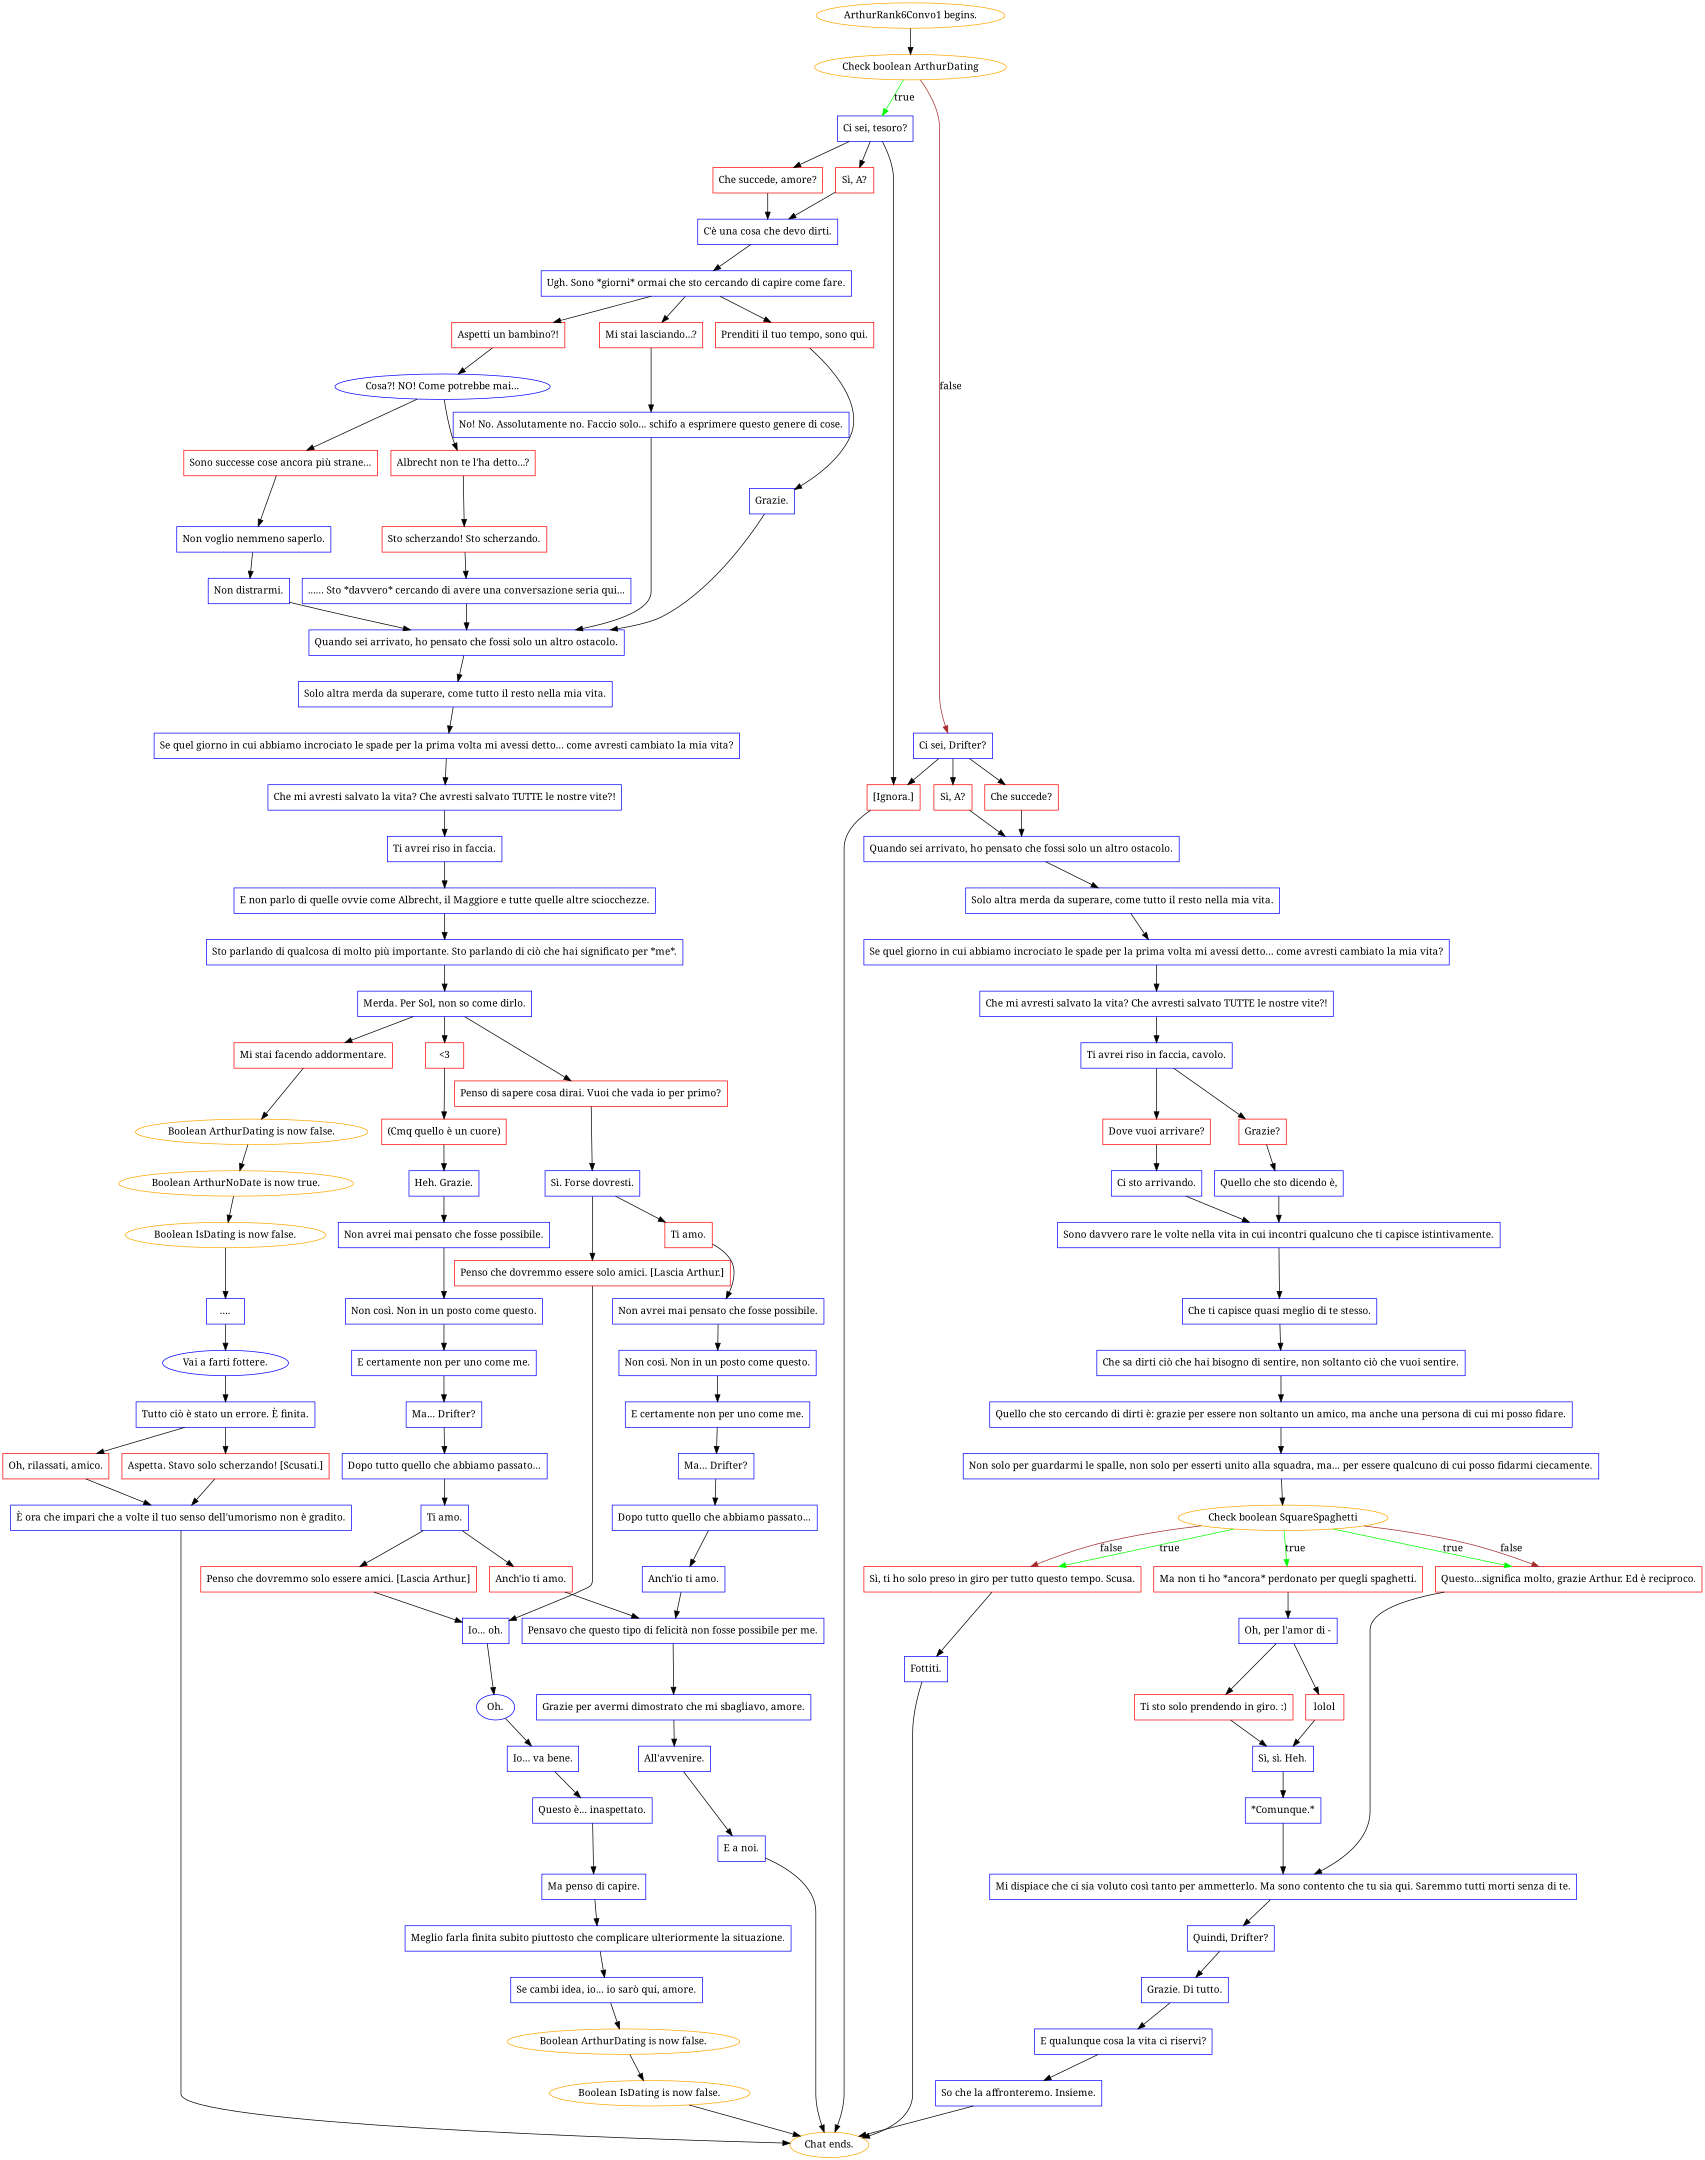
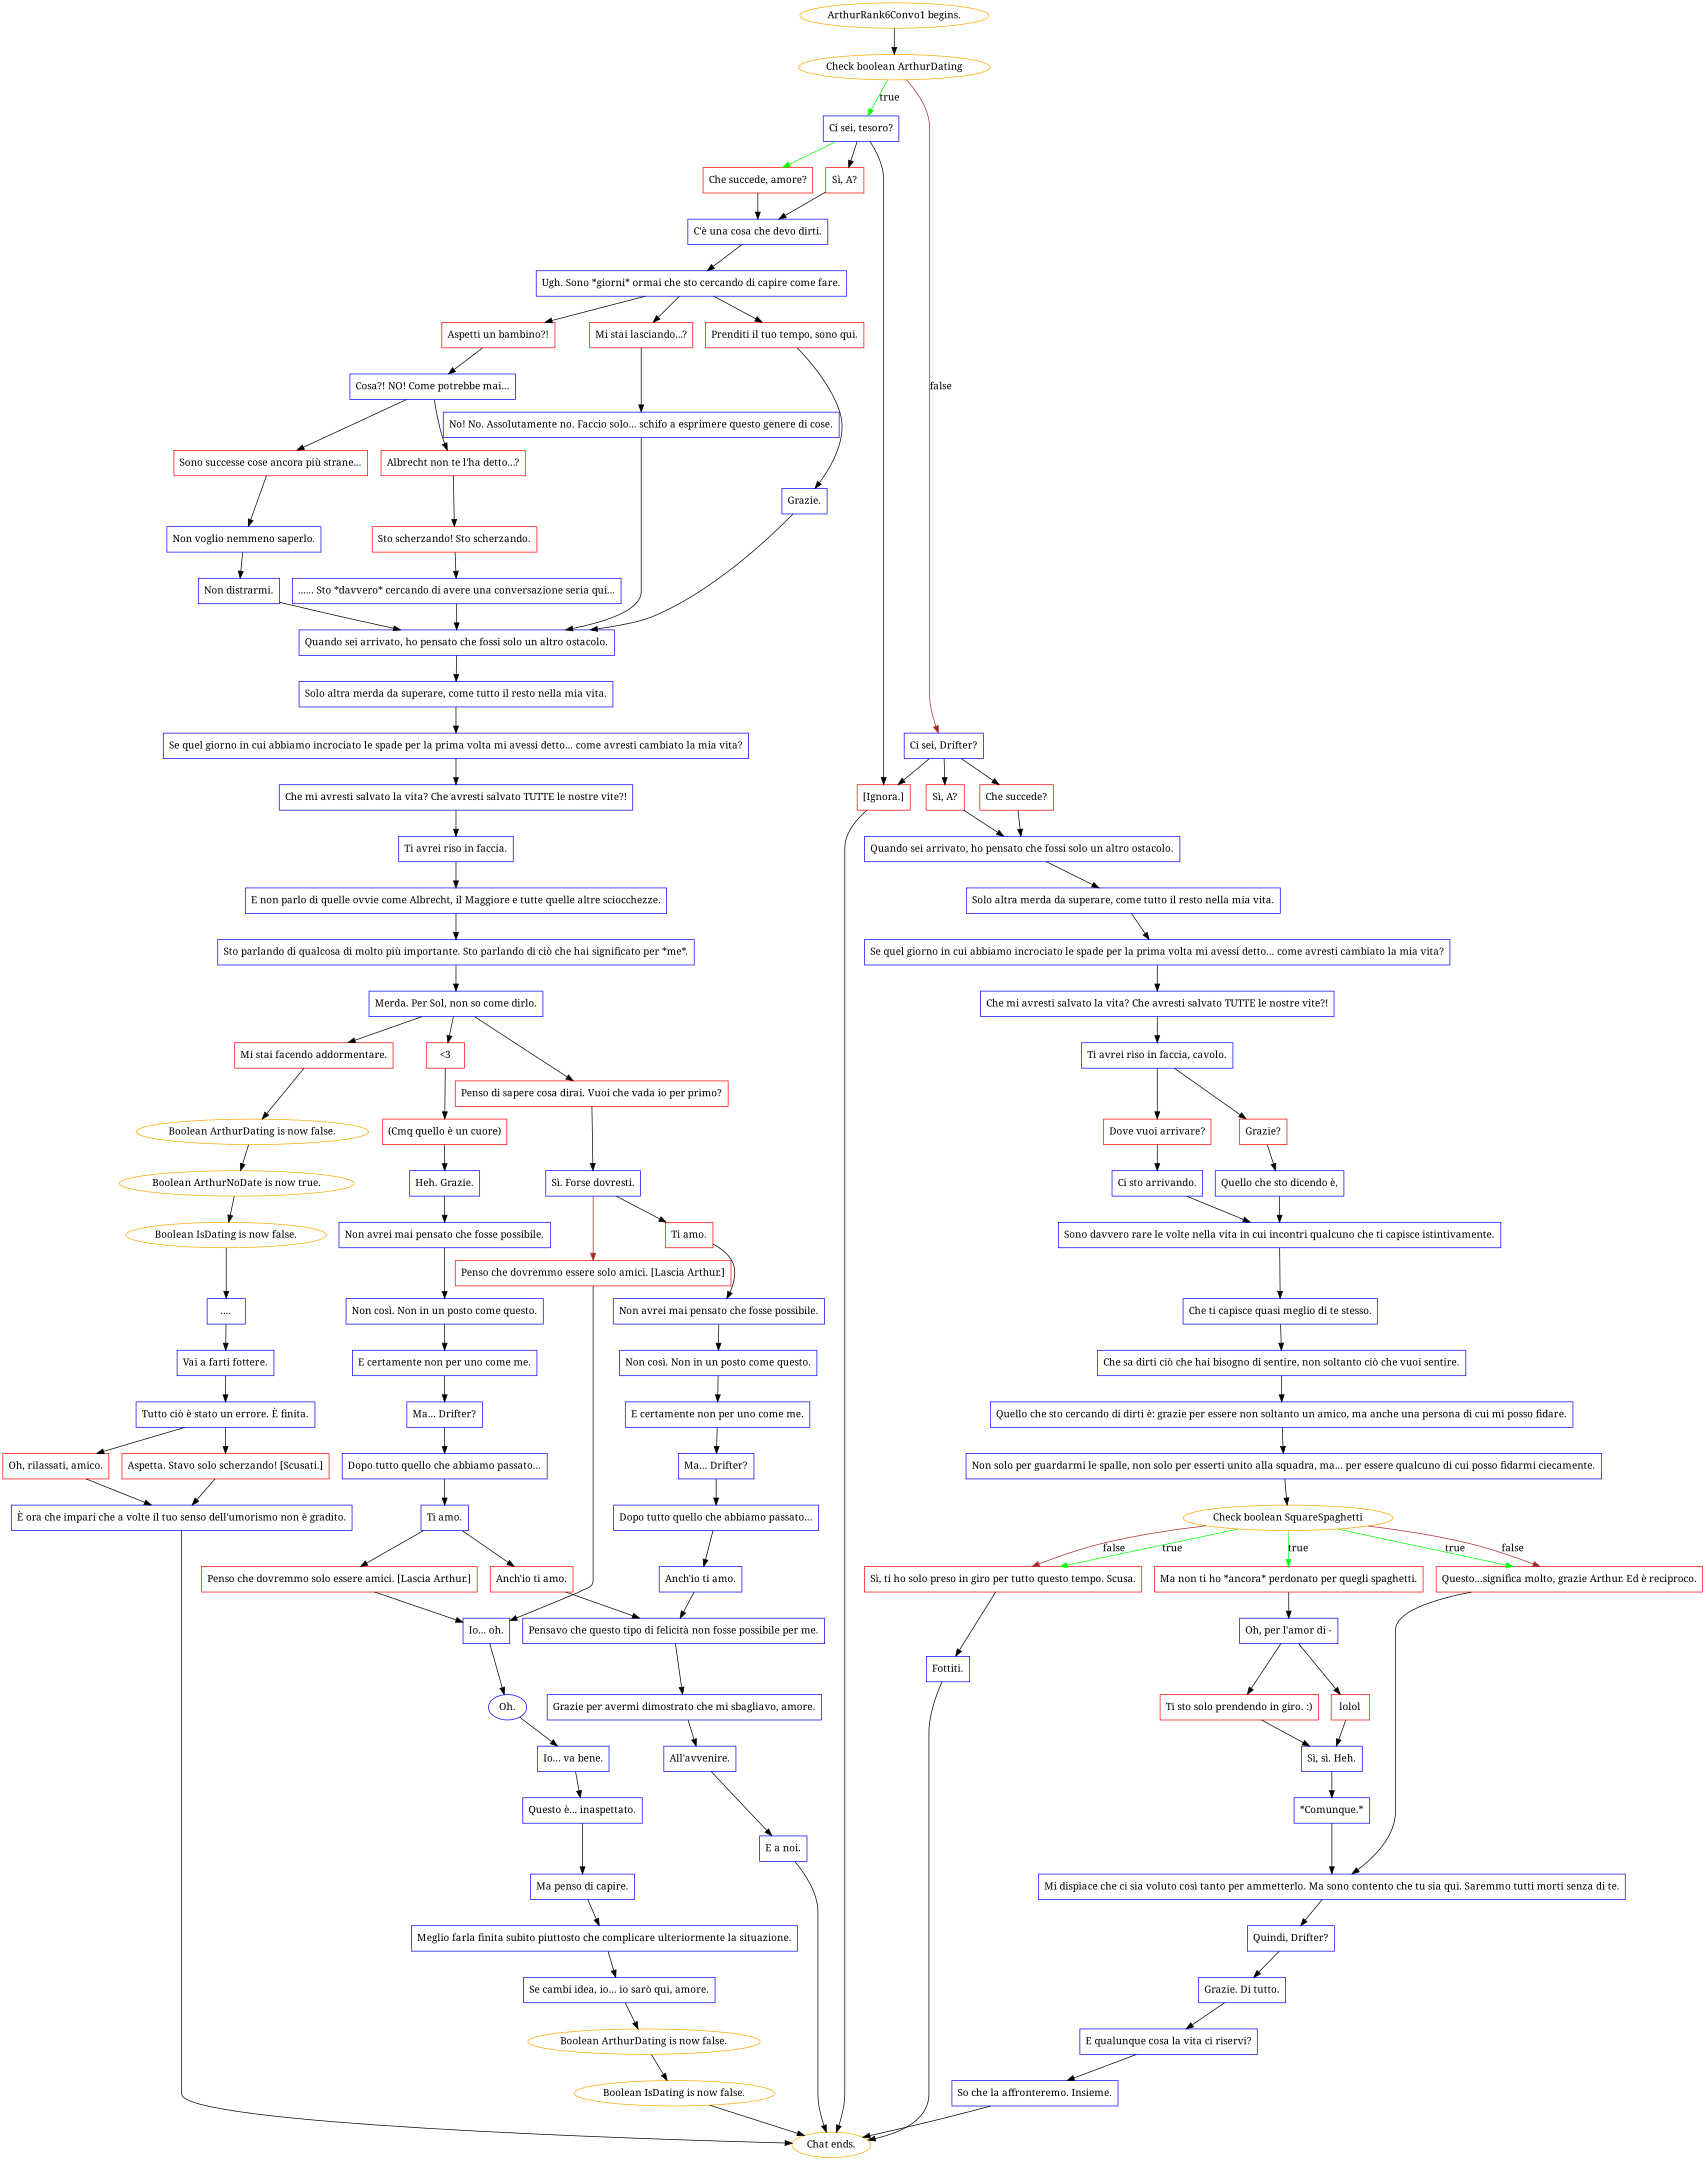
edge "Ci sei, tesoro?" -> "Che succede, amore?": color black -> green
node "Cosa?! NO! Come potrebbe mai...": shape ellipse -> box
edge "Sì. Forse dovresti." -> "Penso che dovremmo essere solo amici. [Lascia Arthur.]": color black -> brown
node "Vai a farti fottere.": shape ellipse -> box
